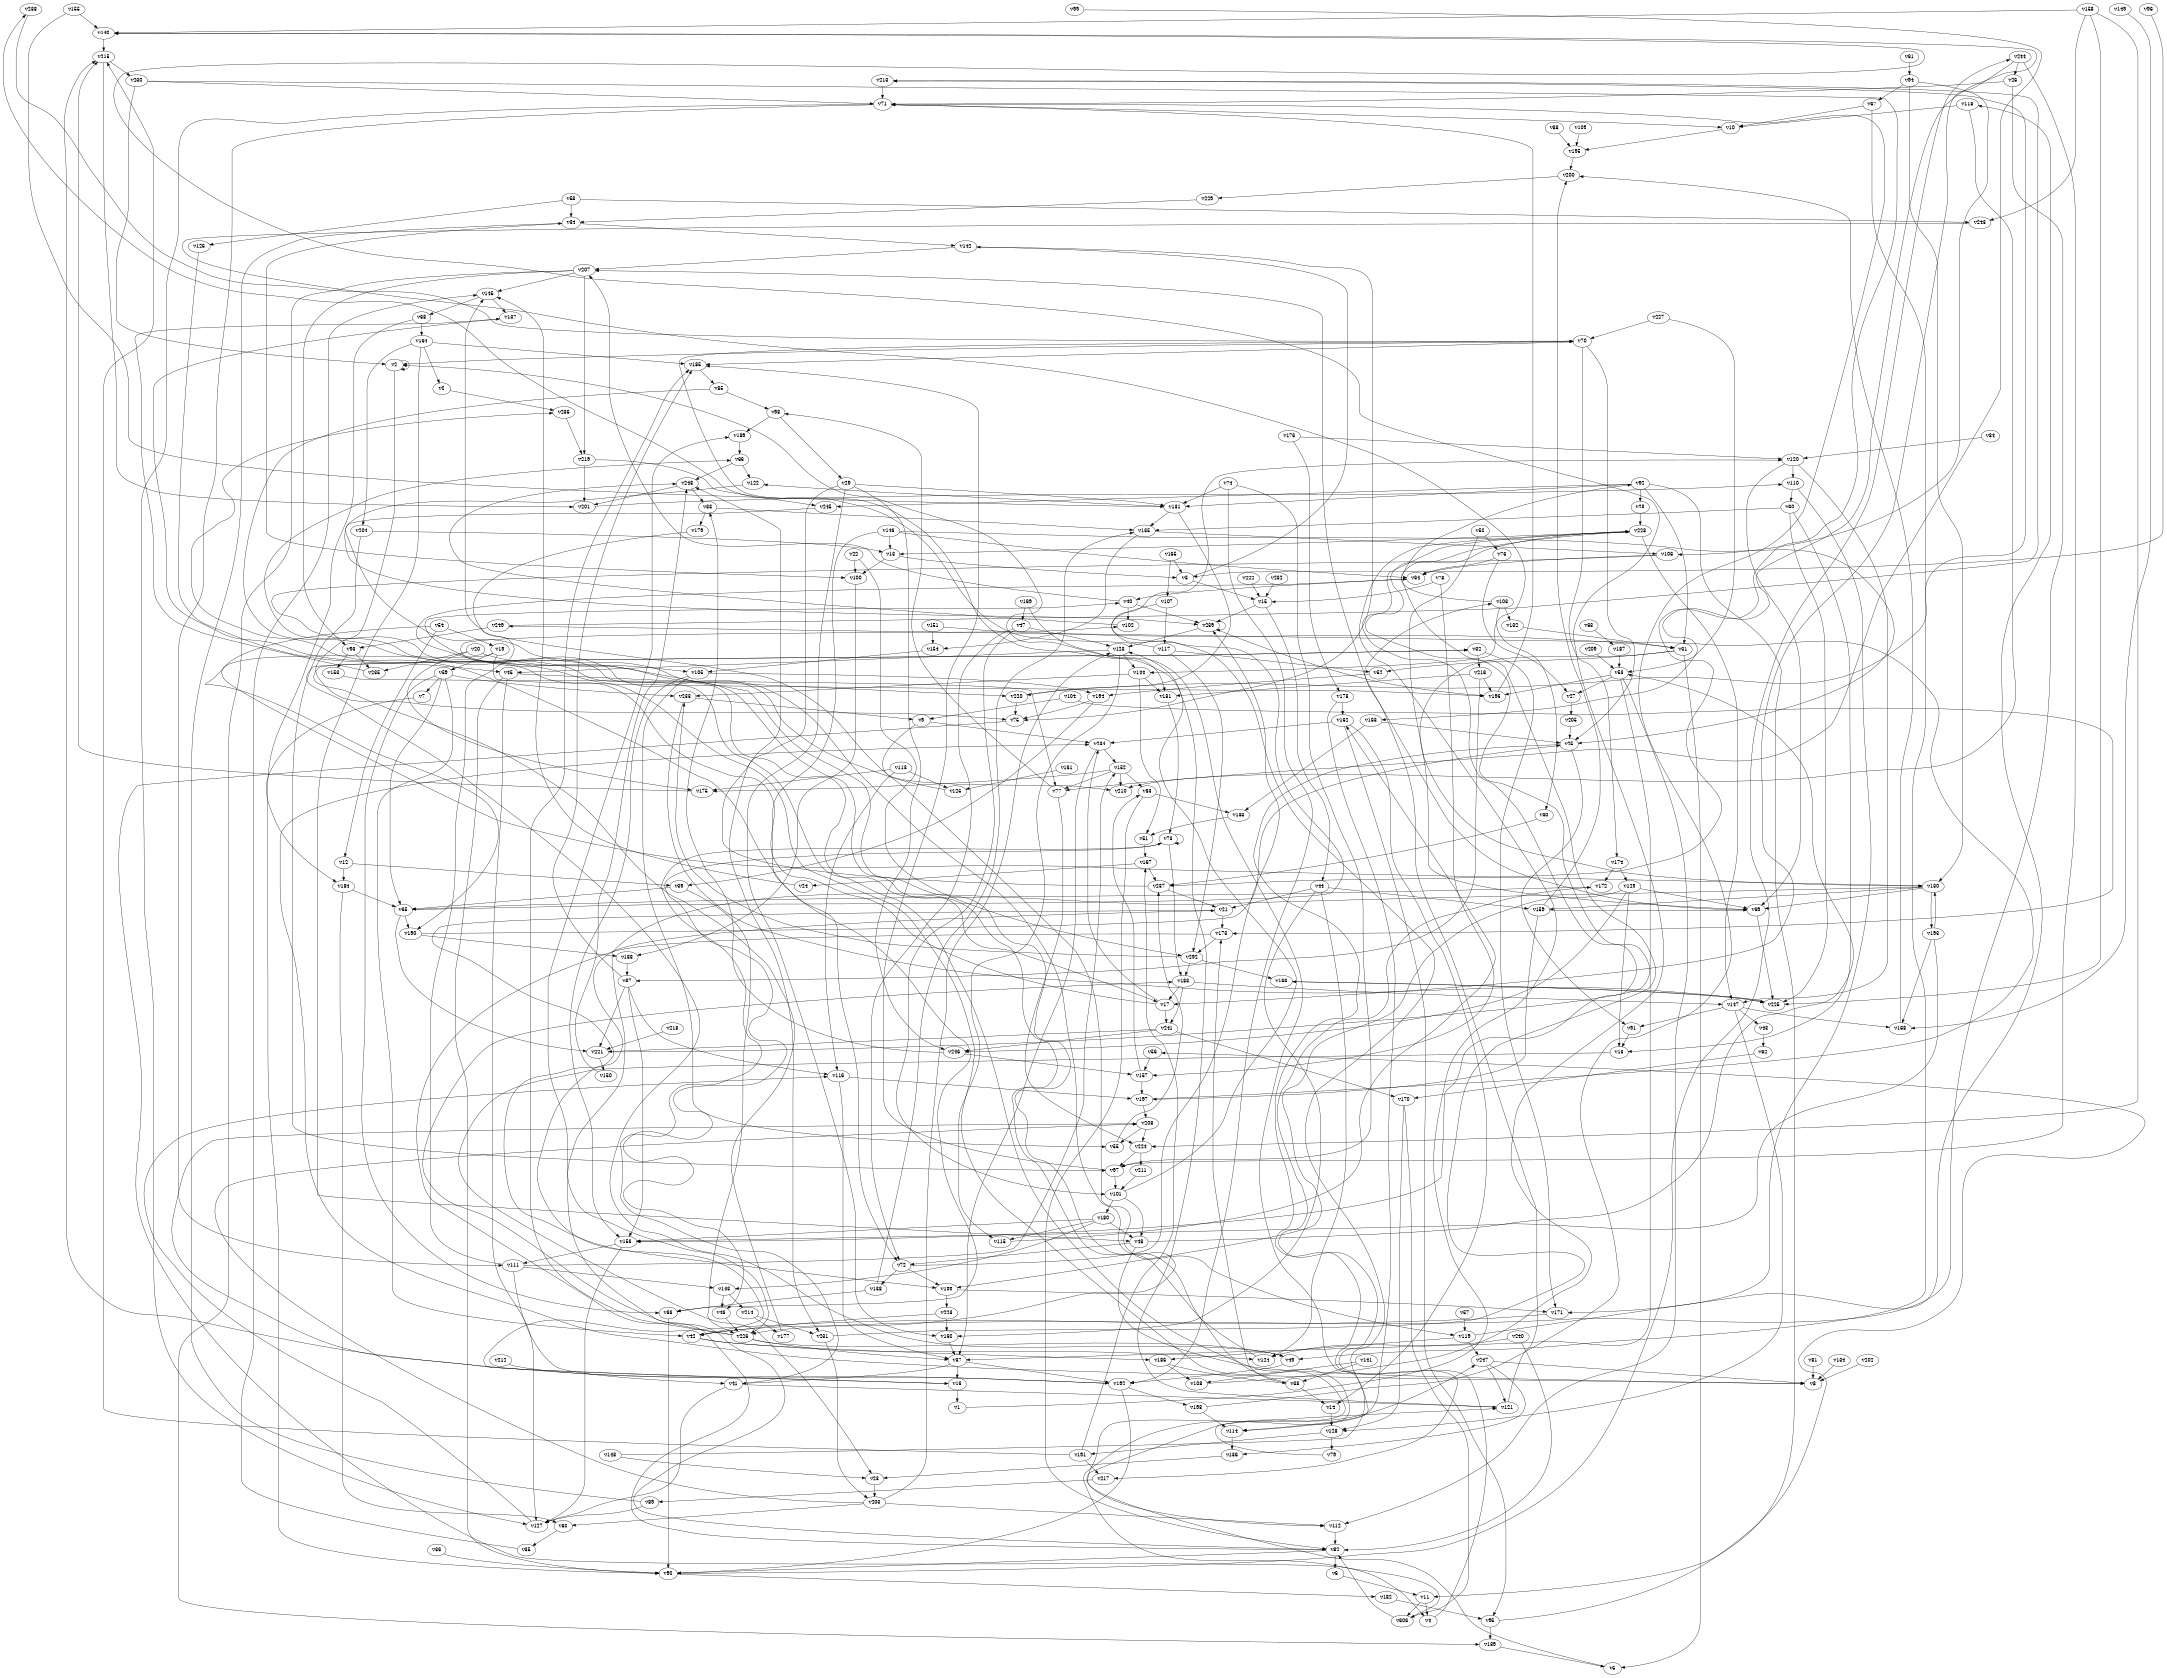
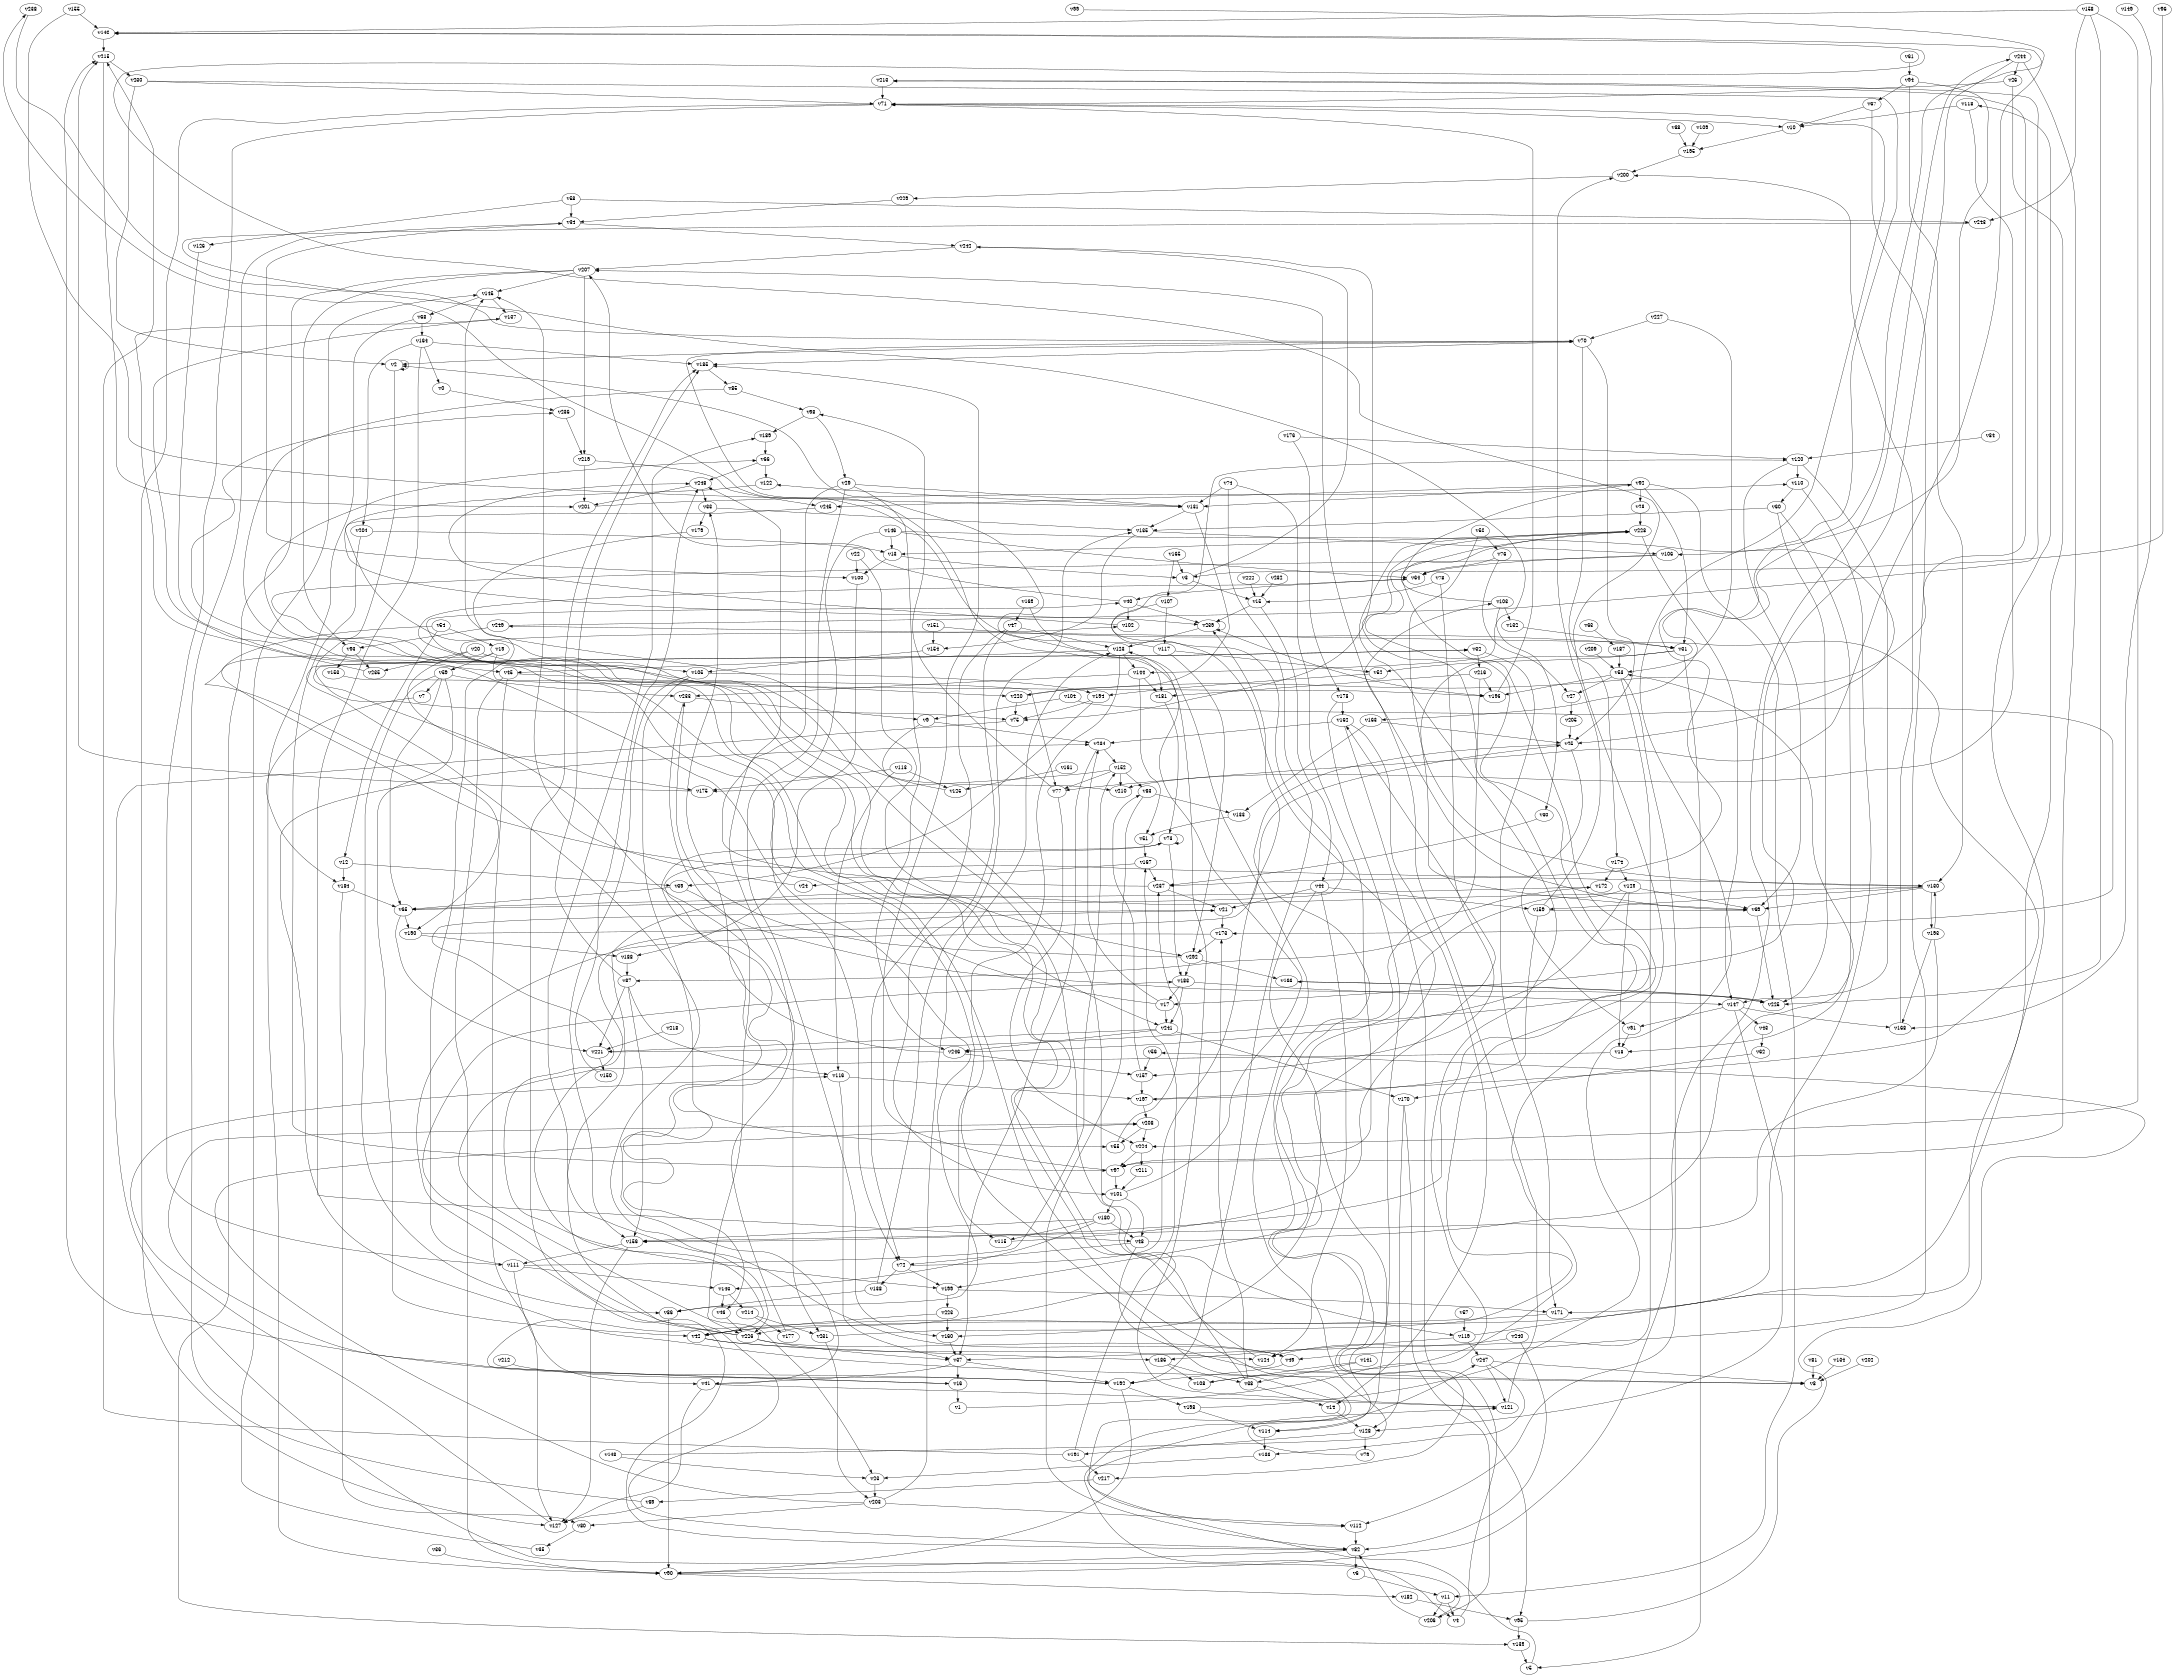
node "v142": label "v142" -> "v242"
edge "v106" -> "v17": now "v106" -> "v241"
node "v606": label "v606" -> "v206"
